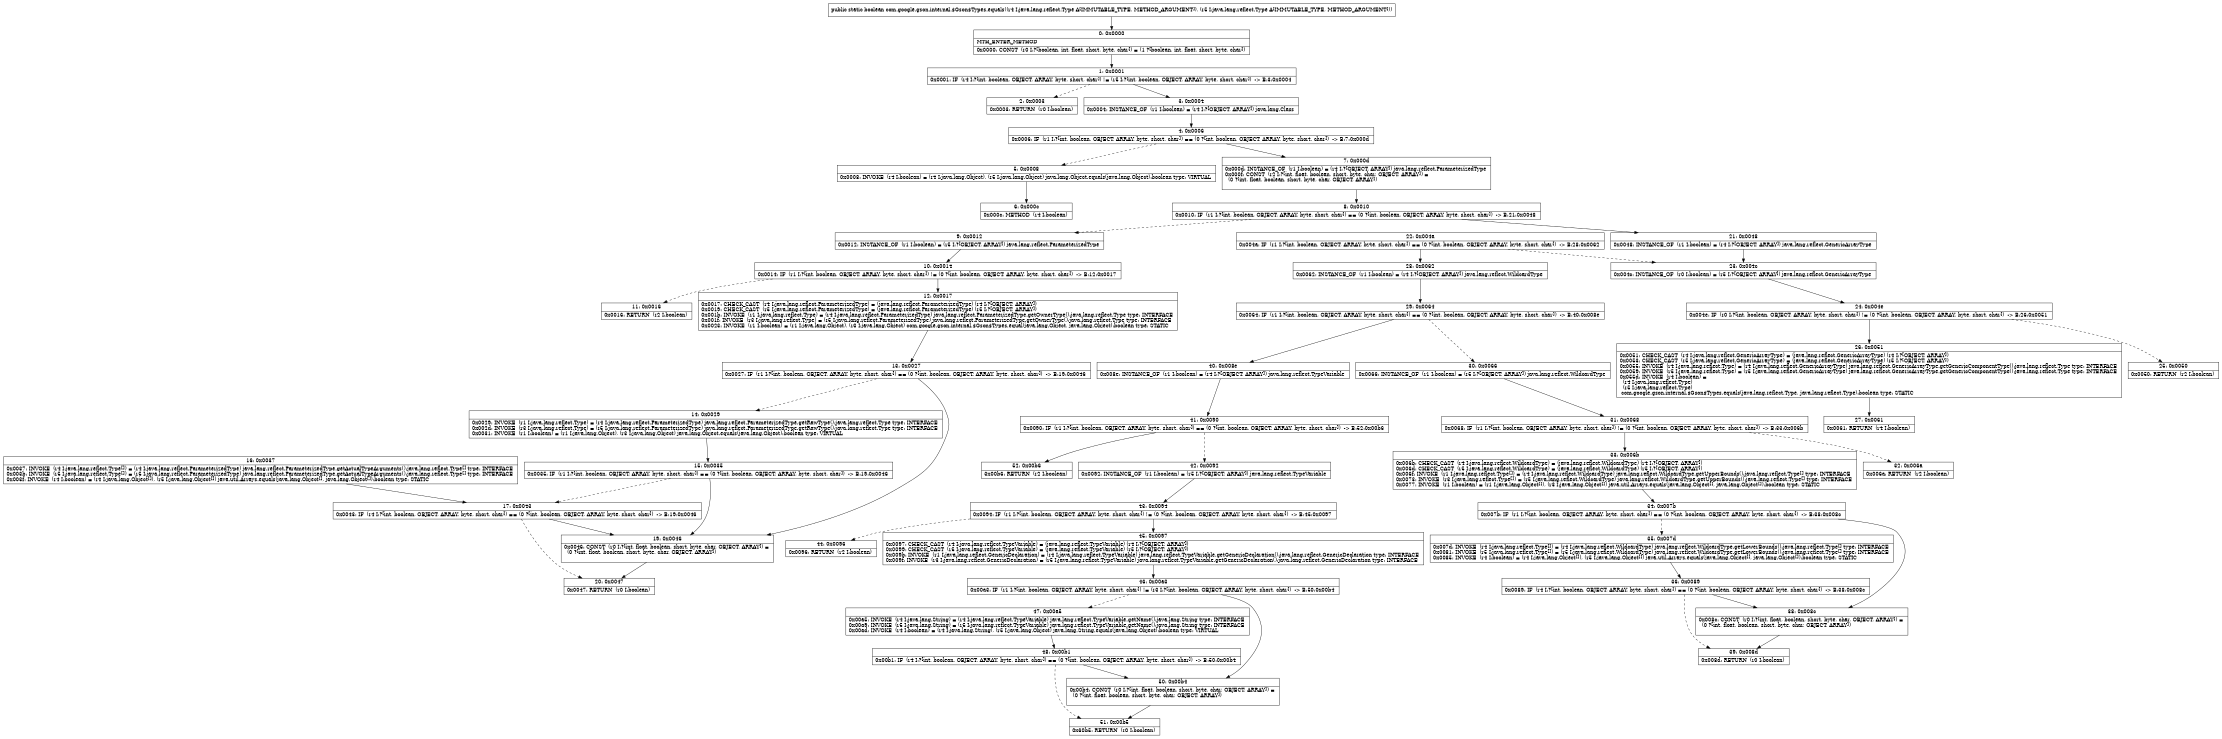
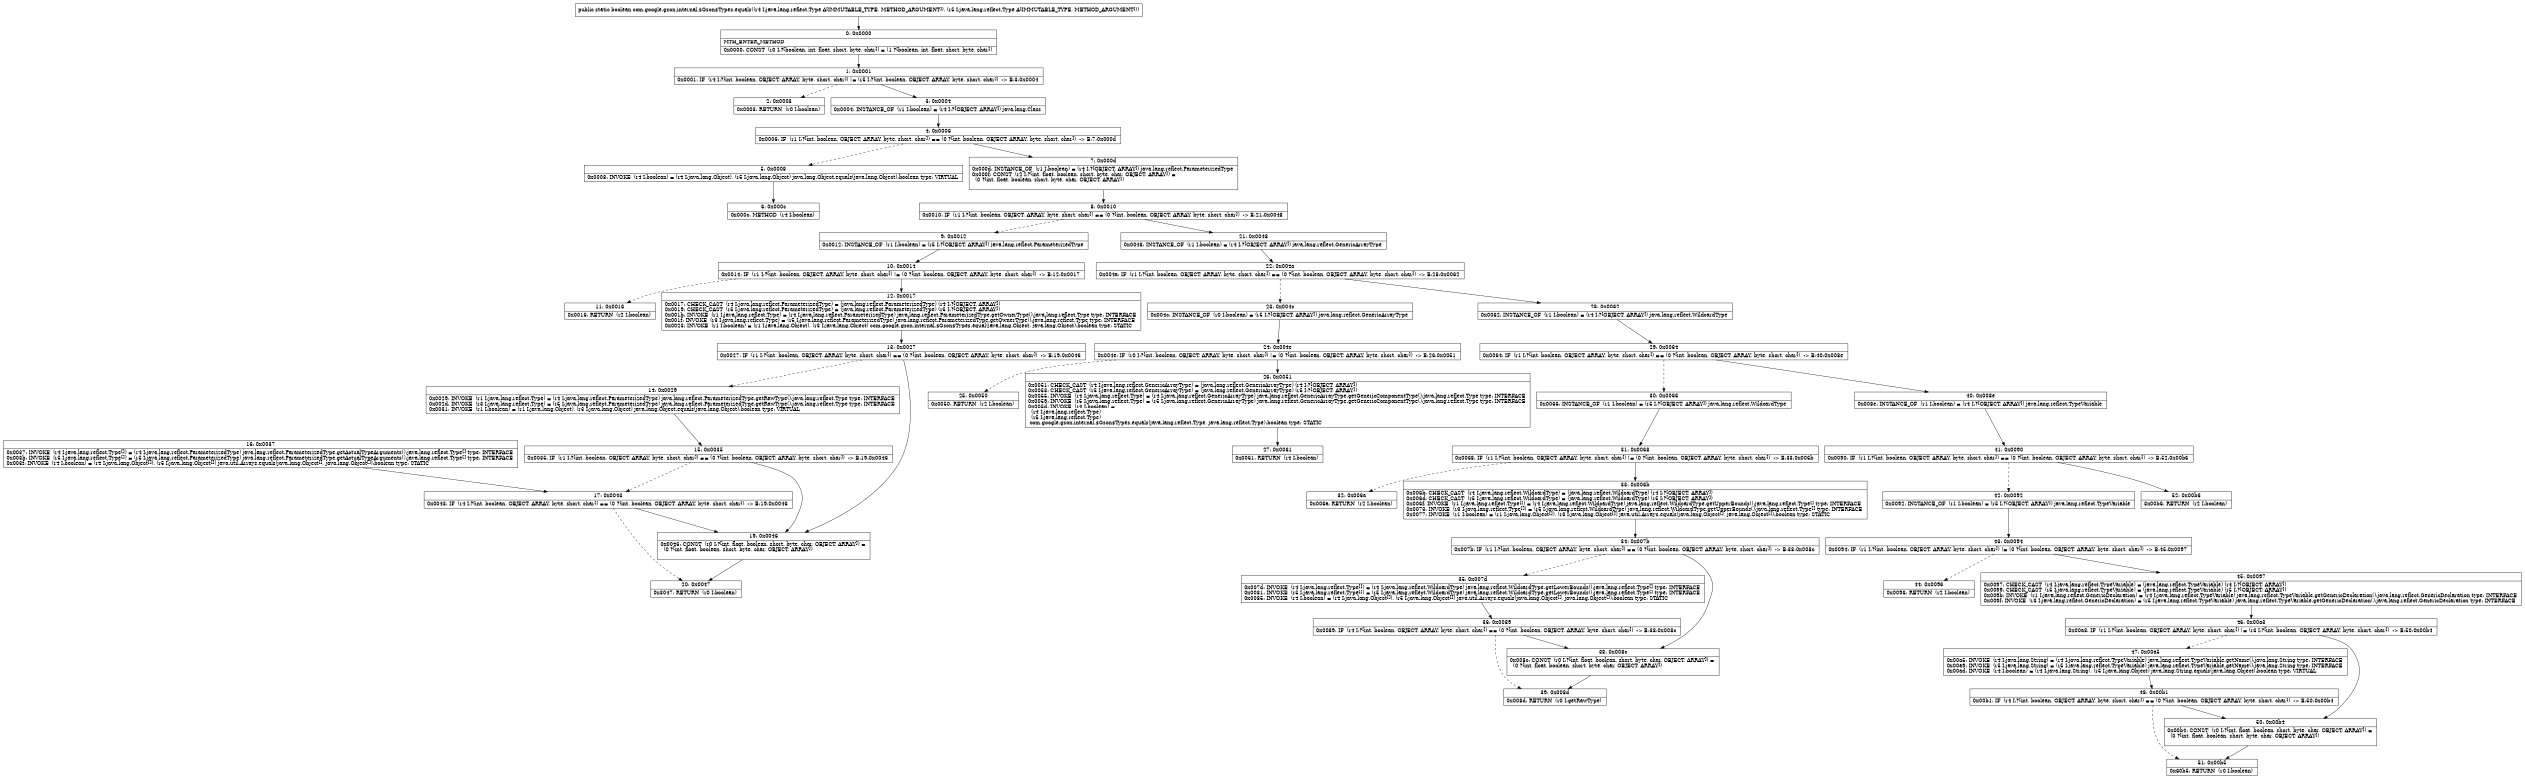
edge "21: 0x0048" -> "23: 0x004c": now "21: 0x0048" -> "22: 0x004a"
node "26: 0x0051": text "0x055d: INVOKE  (r4 I:boolean) =" -> "0x005d: INVOKE  (r4 I:boolean) ="
node "20: 0x0047": text "0x0047: RETURN  (r0 I:boolean)" -> "0x3047: RETURN  (r0 I:boolean)"
node "39: 0x008d": text "0x008d: RETURN  (r0 I:boolean)" -> "0x008d: RETURN  (r0 I:getRawType)"
